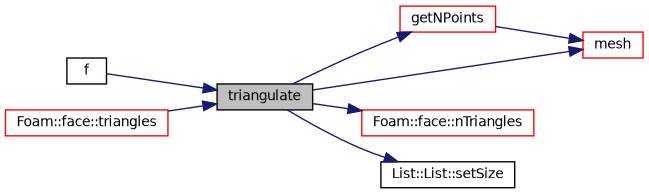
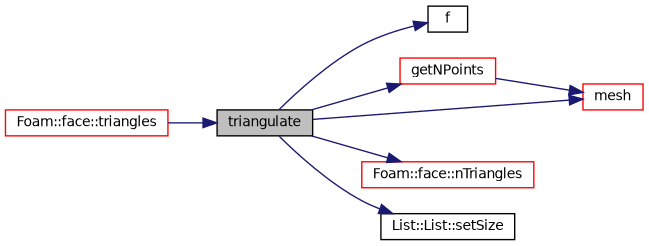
edge "f" -> "triangulate": reversed
